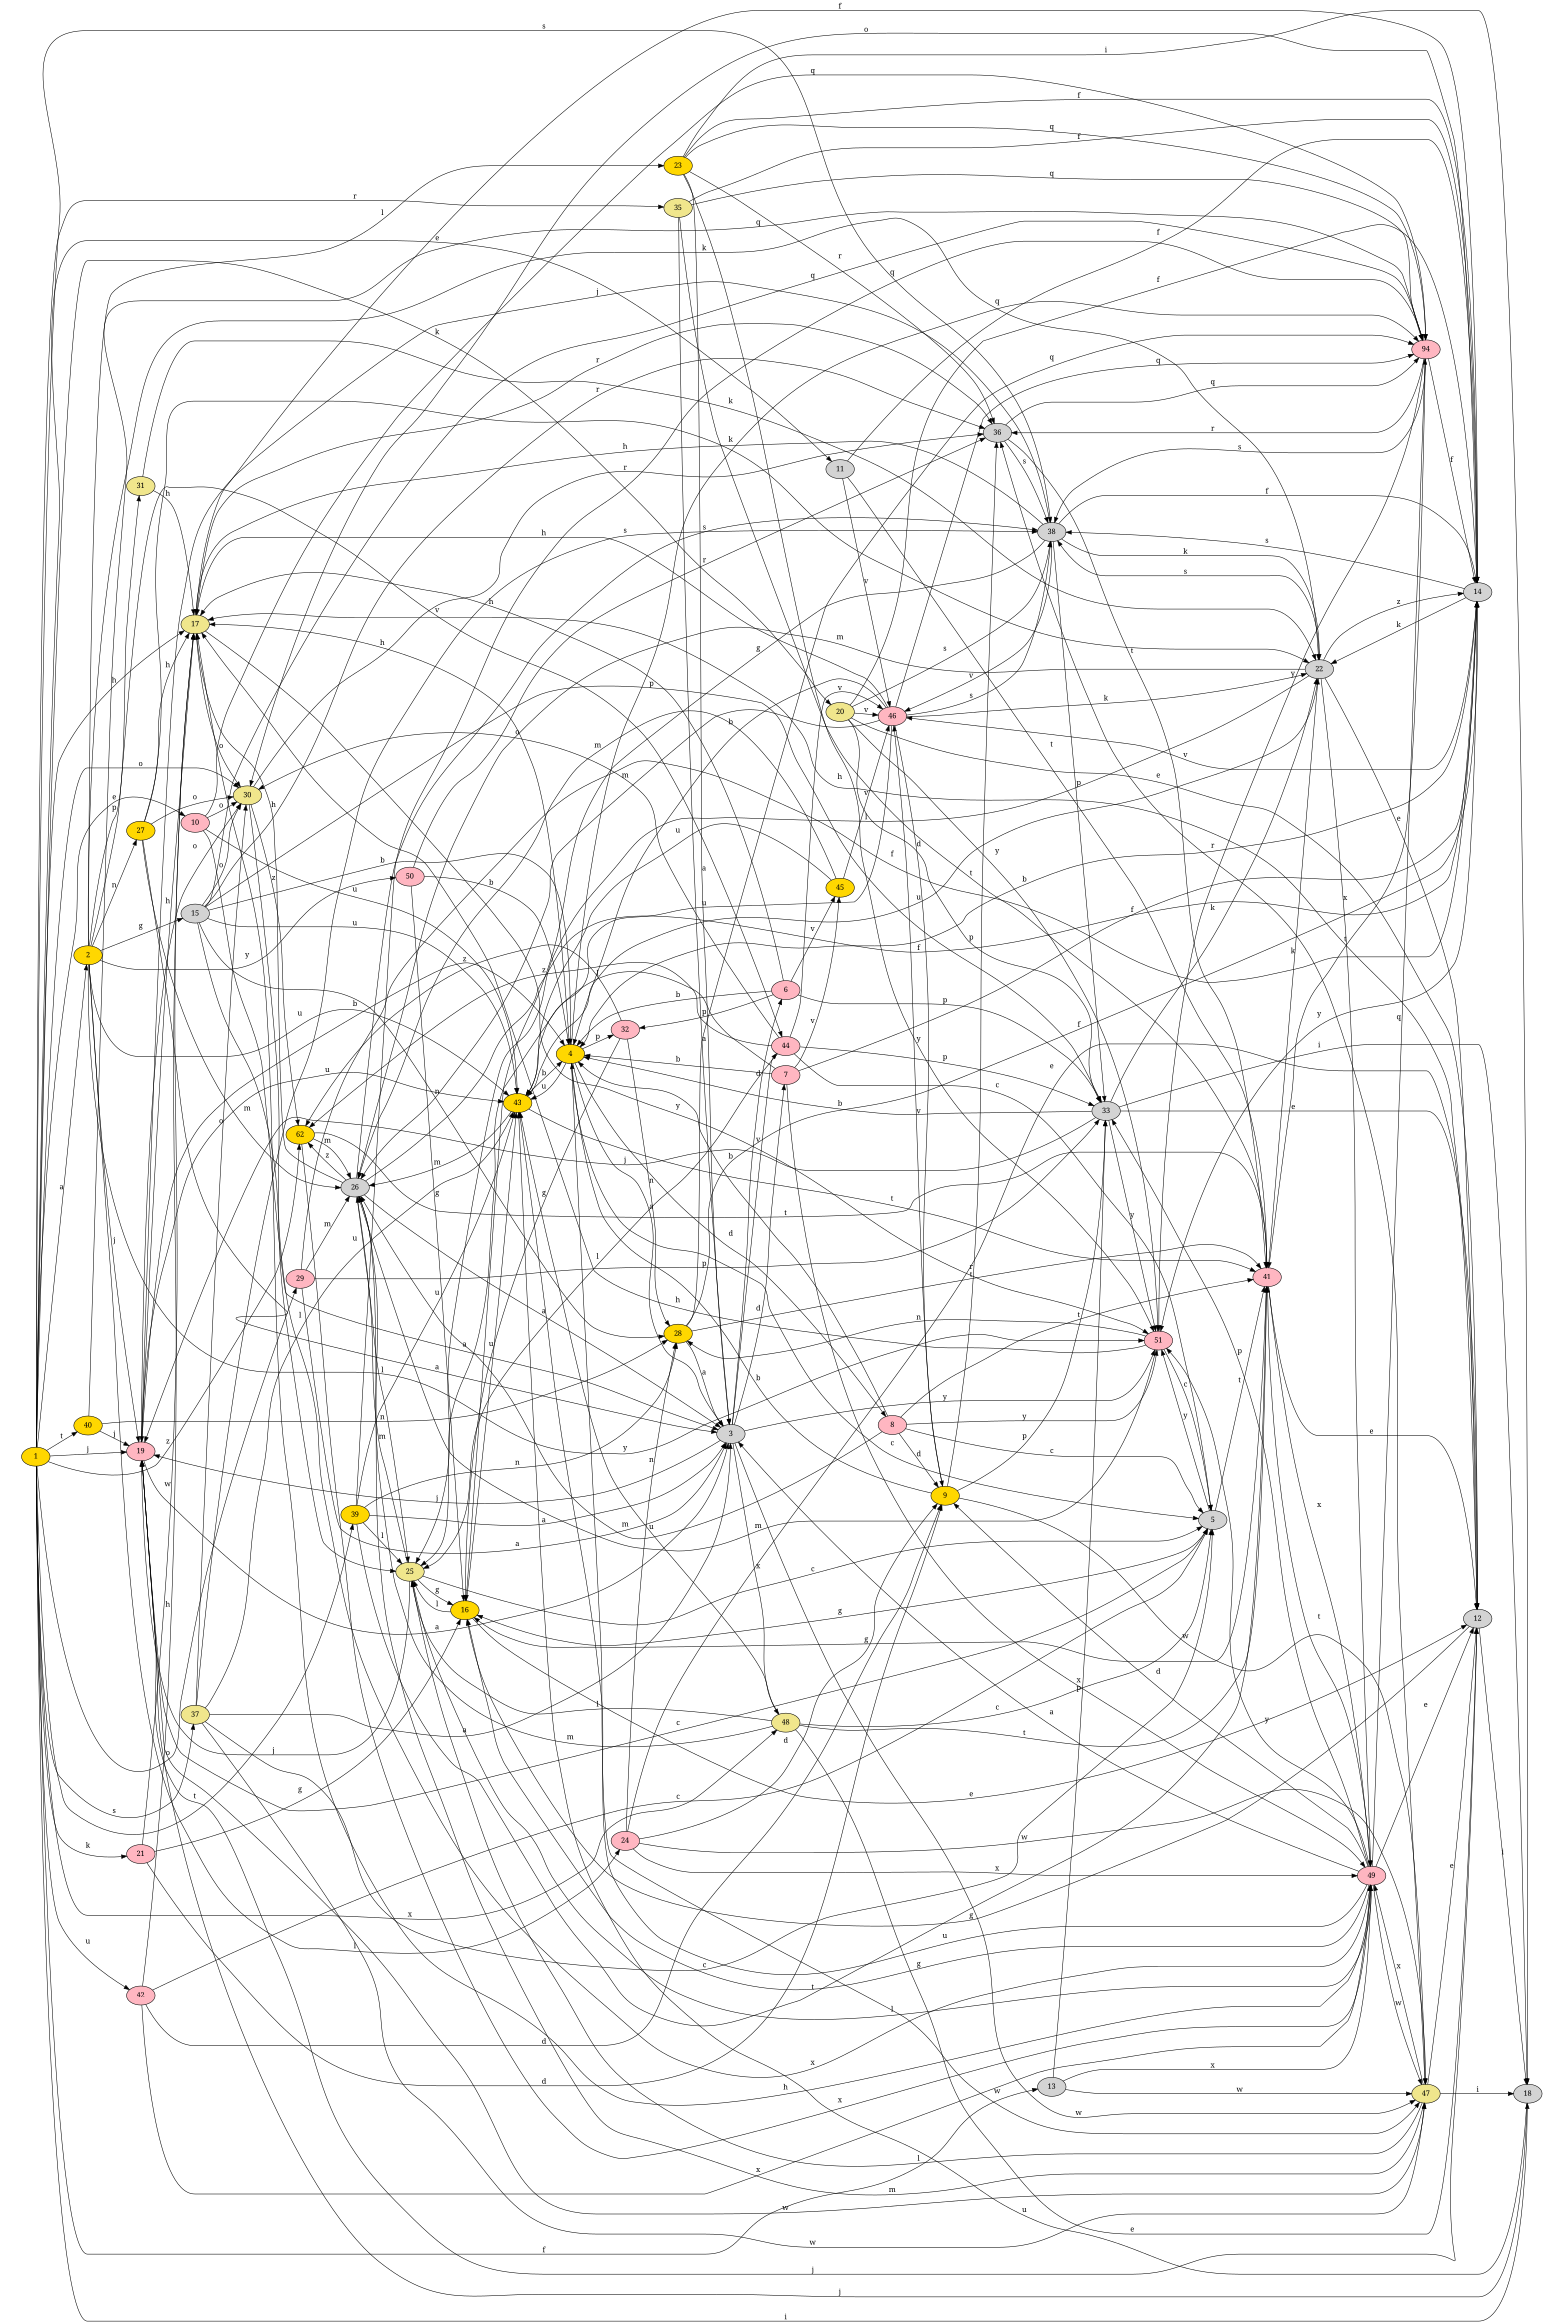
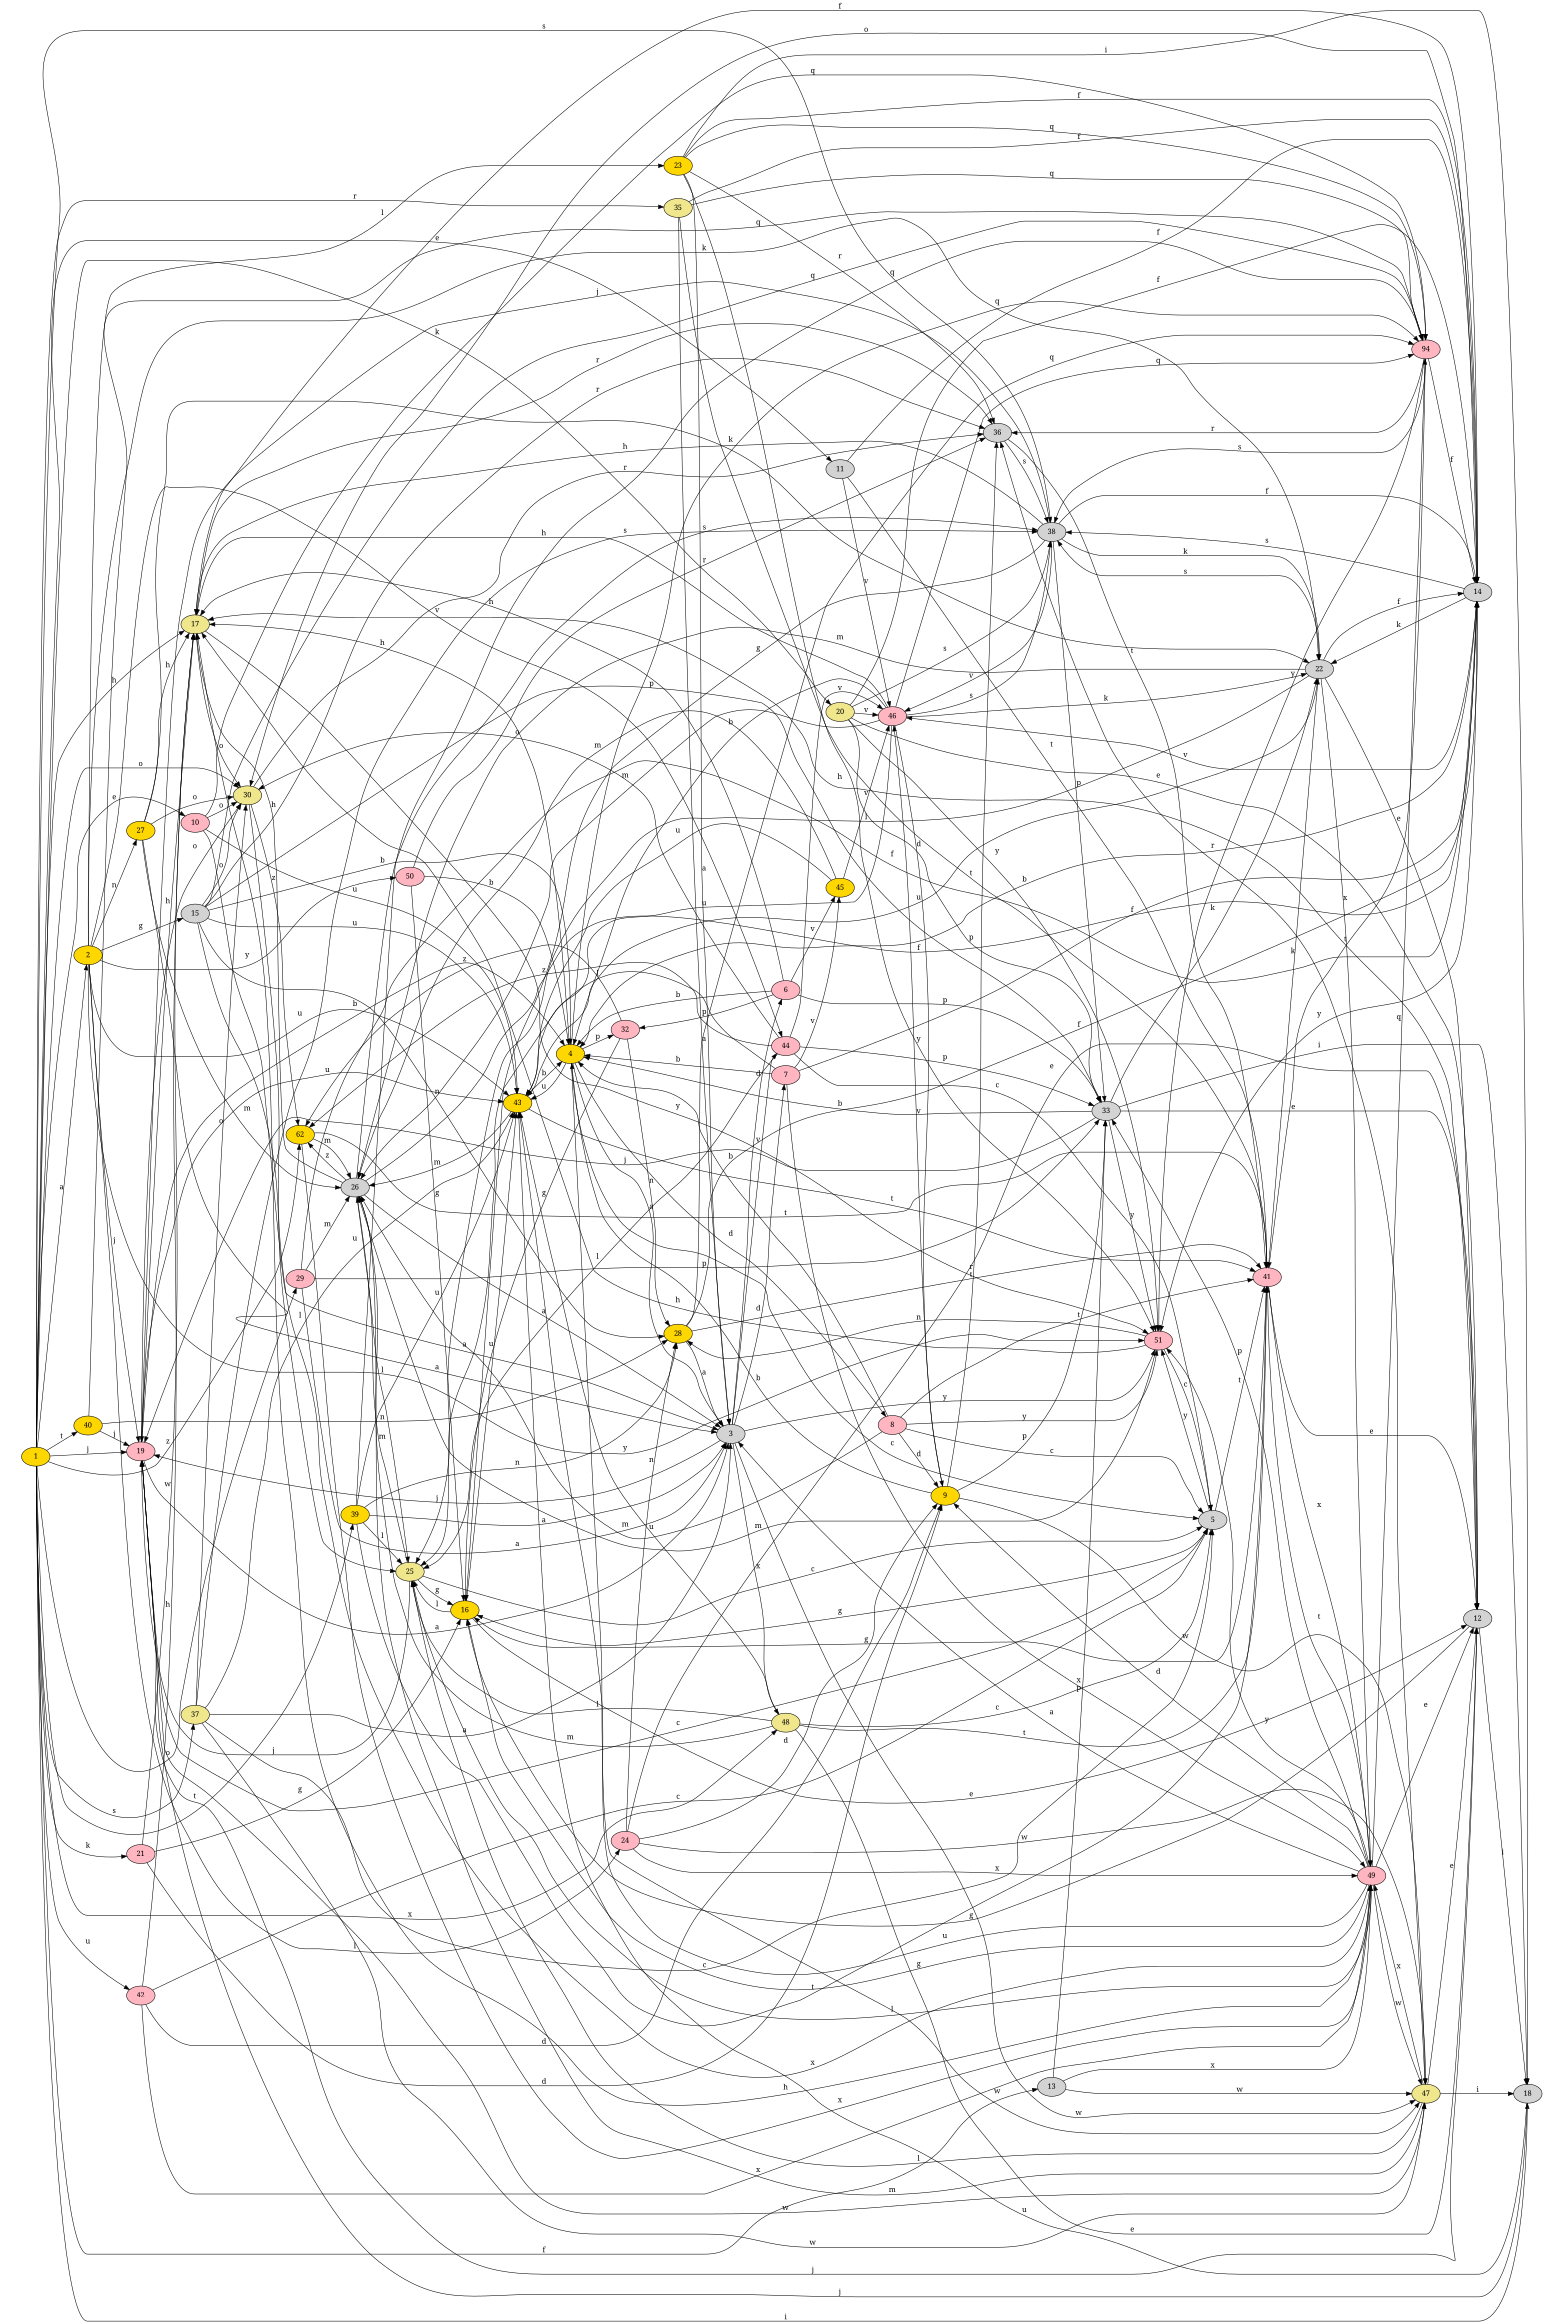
edge "36" -> "94": removed, label "q"
node "31": removed
edge "22" -> "14": label "z" -> "f"
